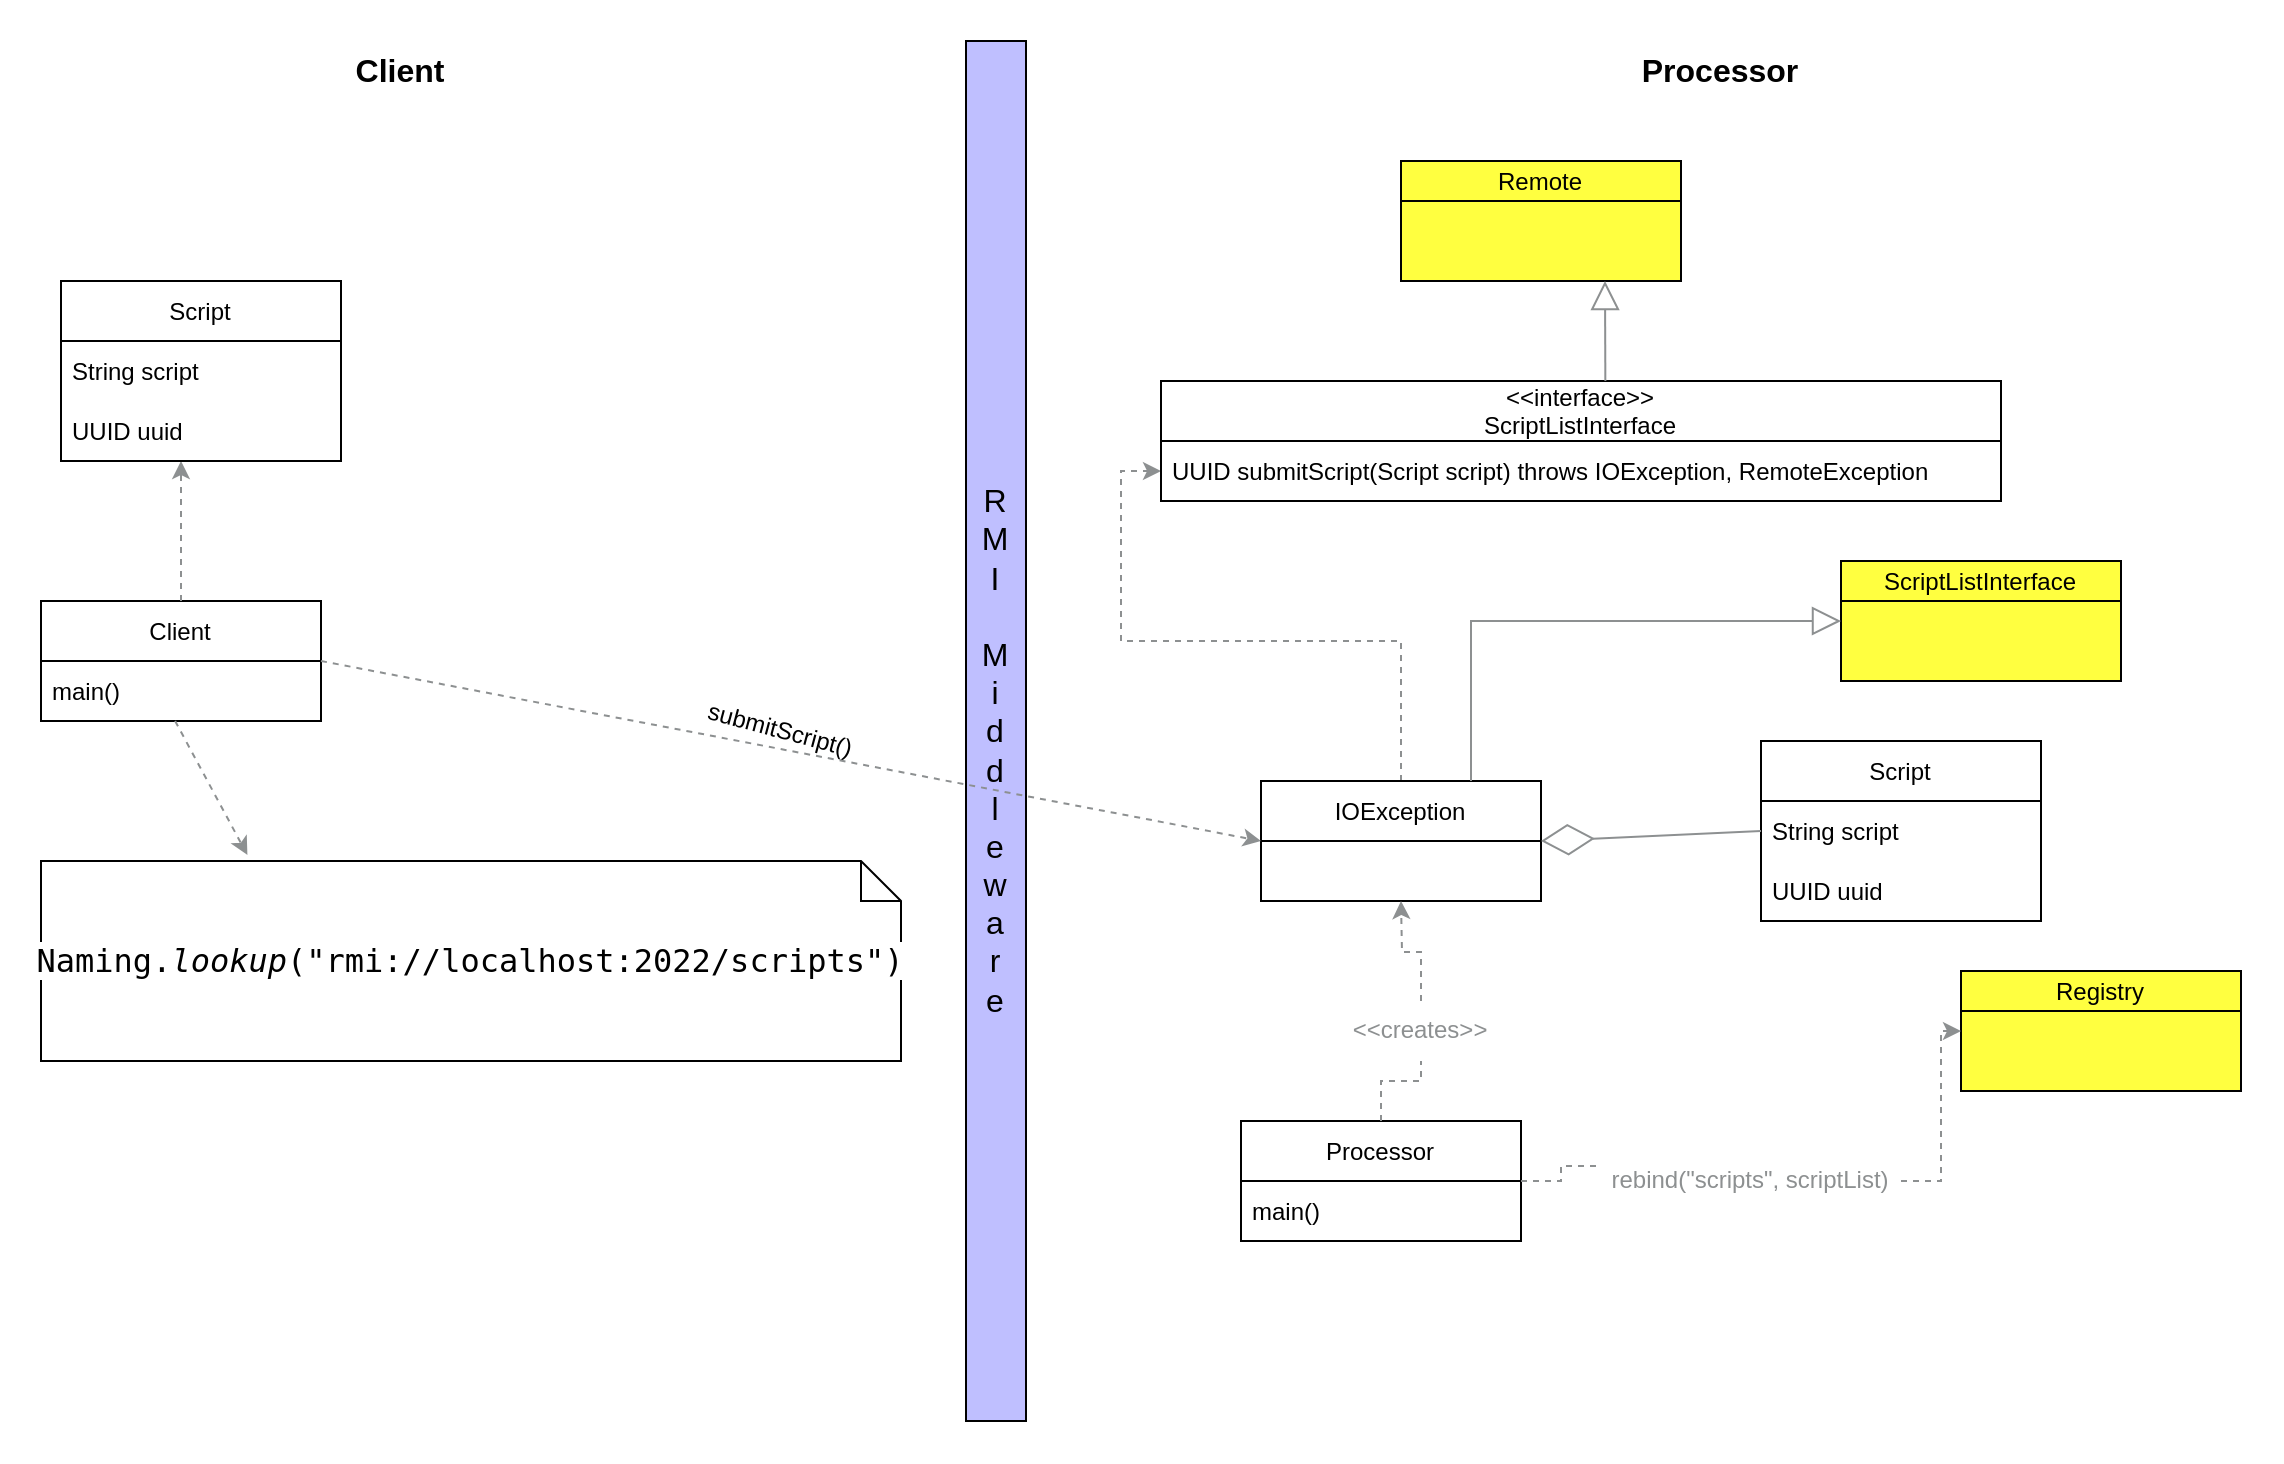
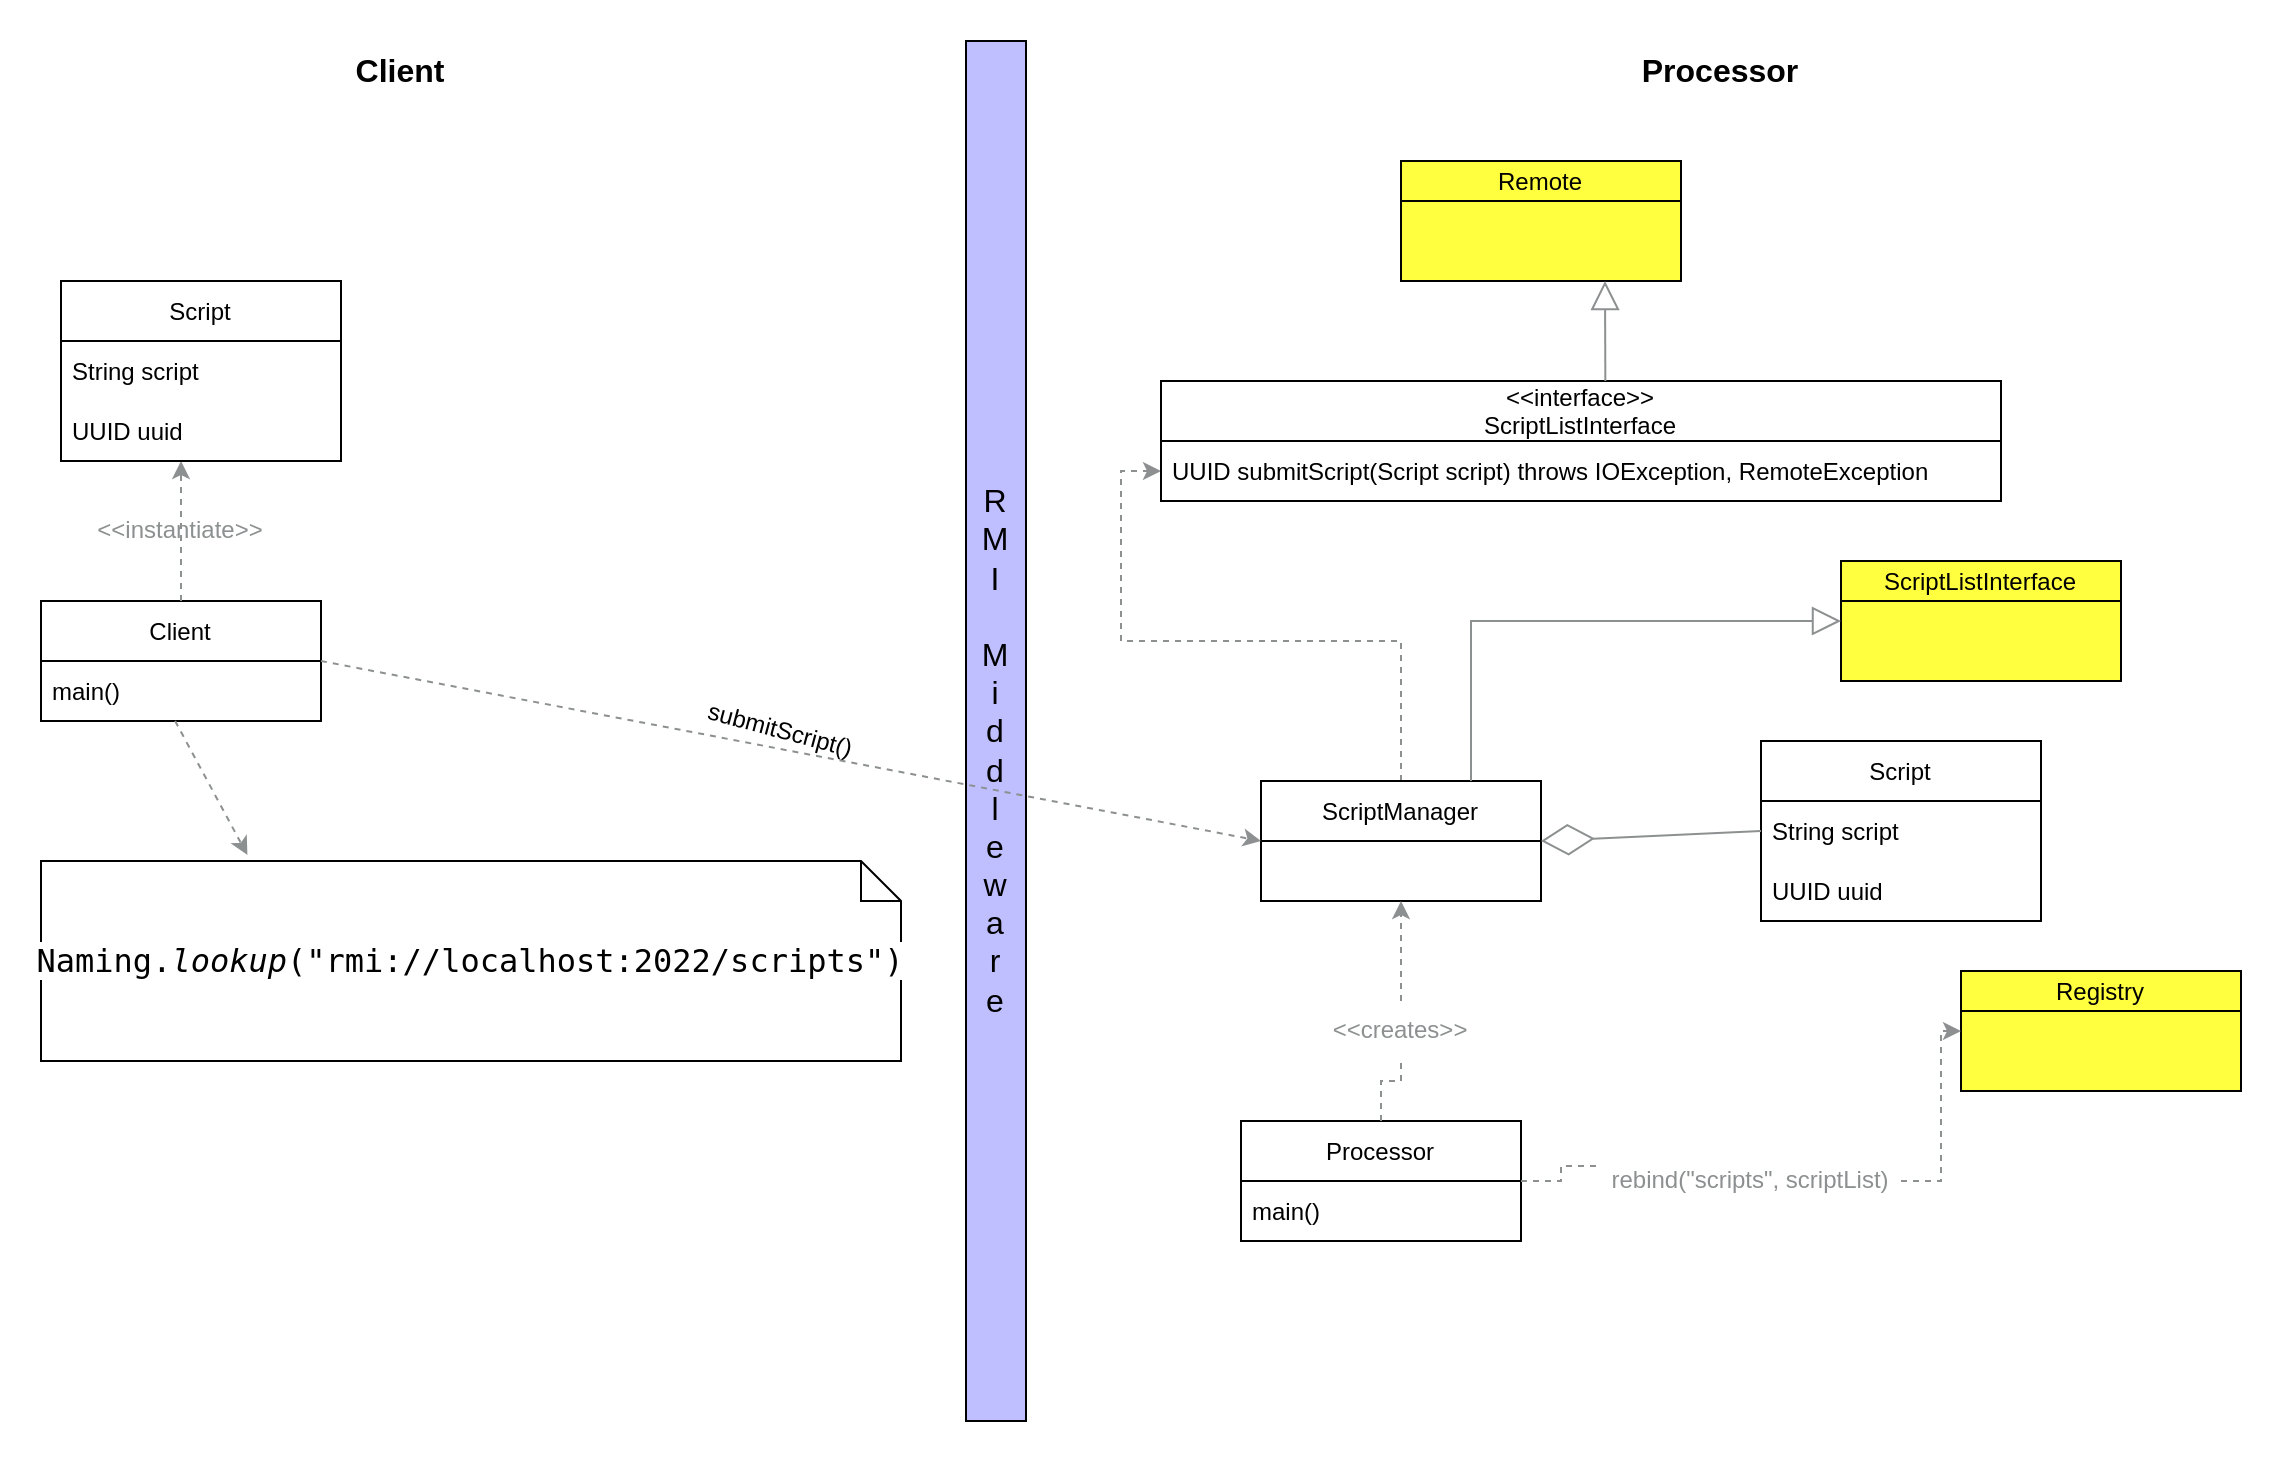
node "<<instantiate>>": added
node "IOException": label "IOException" -> "ScriptManager"
node "<<creates>>": moved (1421, 1031) -> (1401, 1031)
